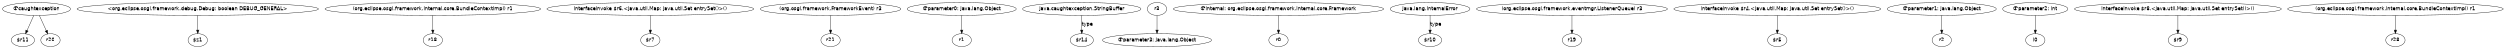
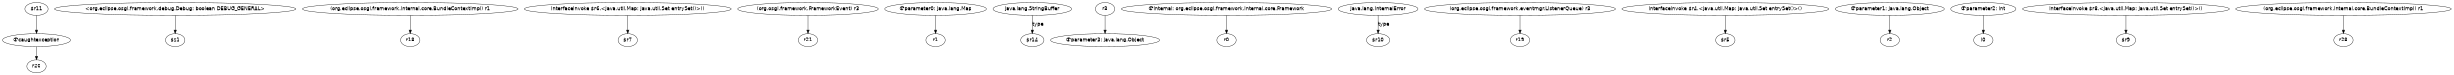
node "@parameter0: java.lang.Object": label "@parameter0: java.lang.Object" -> "@parameter0: java.lang.Map"
node "java.caughtexception.StringBuffer": label "java.caughtexception.StringBuffer" -> "java.lang.StringBuffer"
edge "@caughtexception" -> "$r11": reversed
